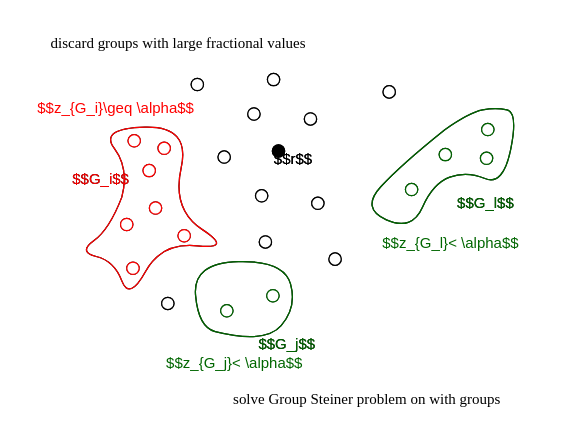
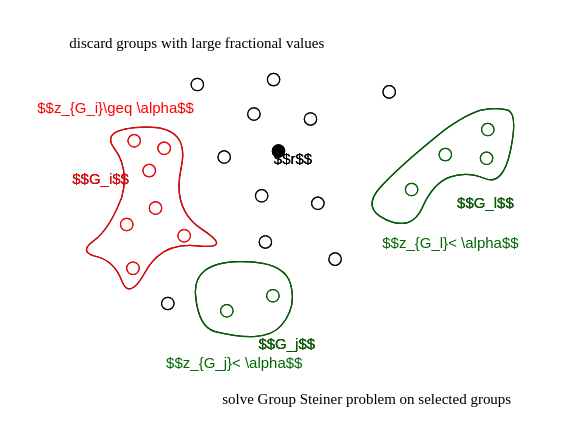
node "discard groups with large fractional values": moved (178, 43) -> (197, 43)
node "solve Group Steiner problem on with groups": label "solve Group Steiner problem on with groups" -> "solve Group Steiner problem on selected groups"
